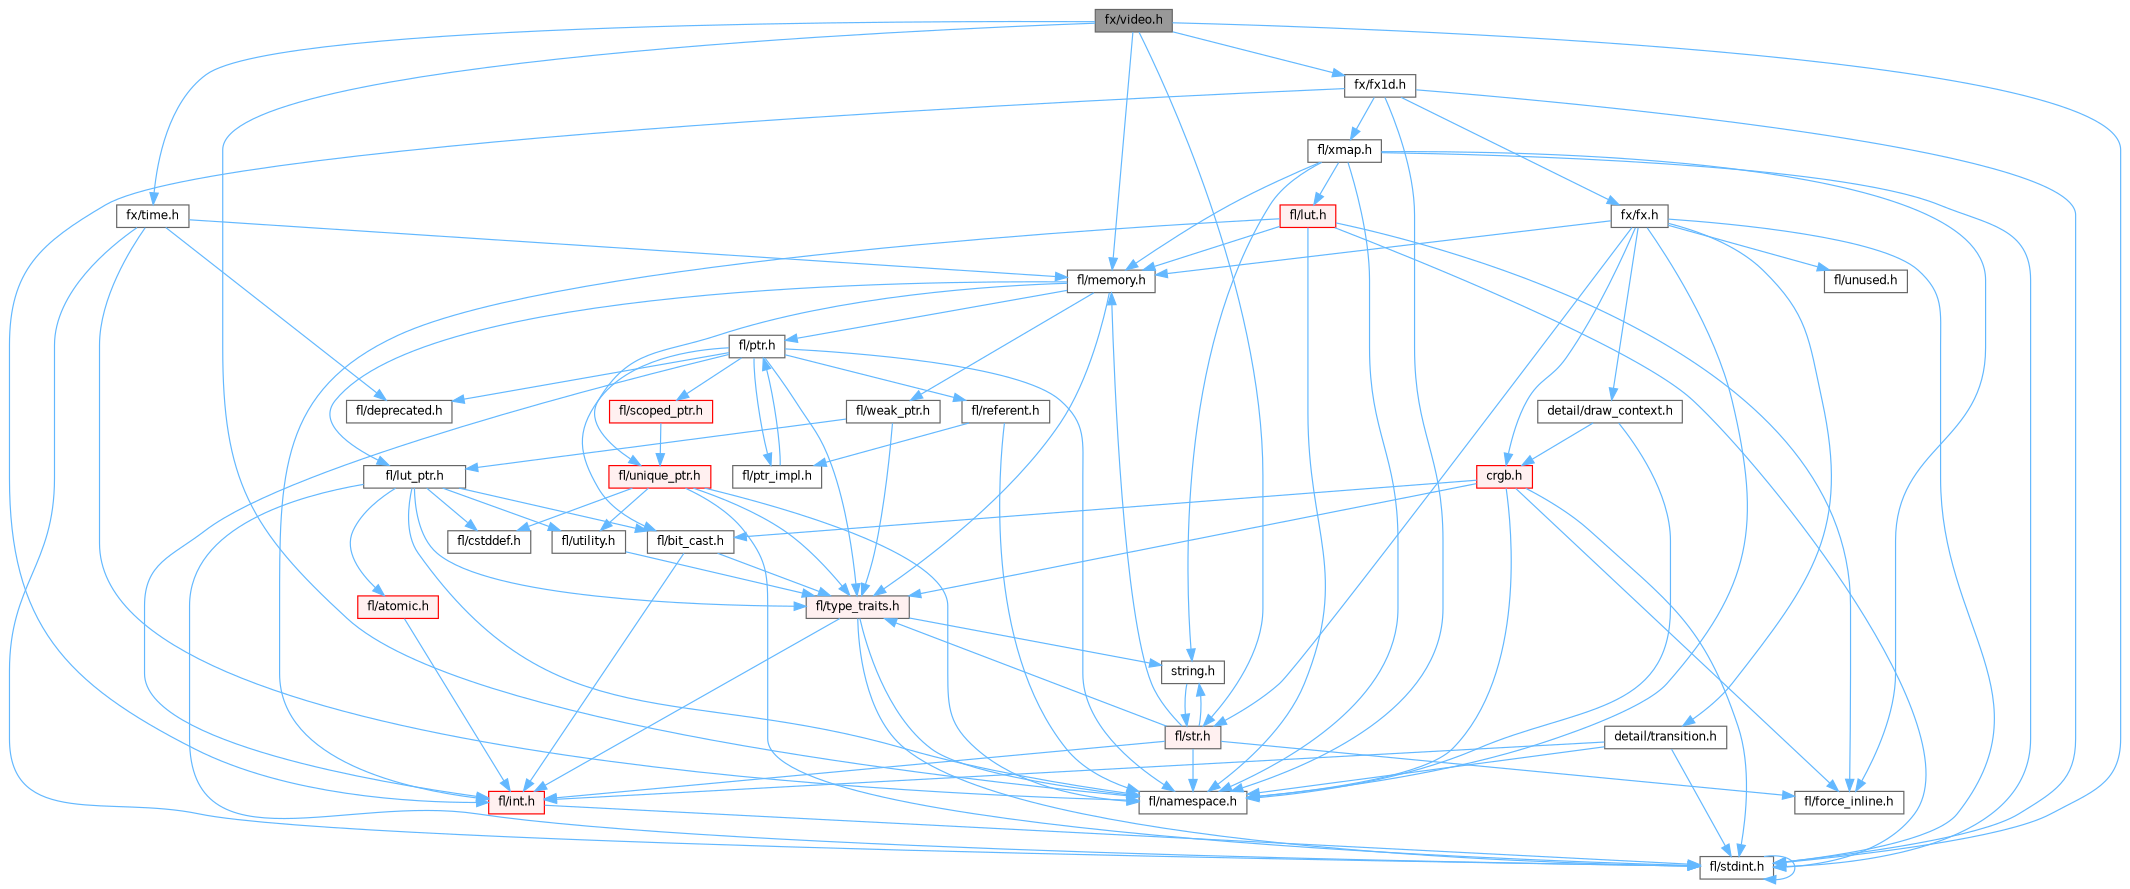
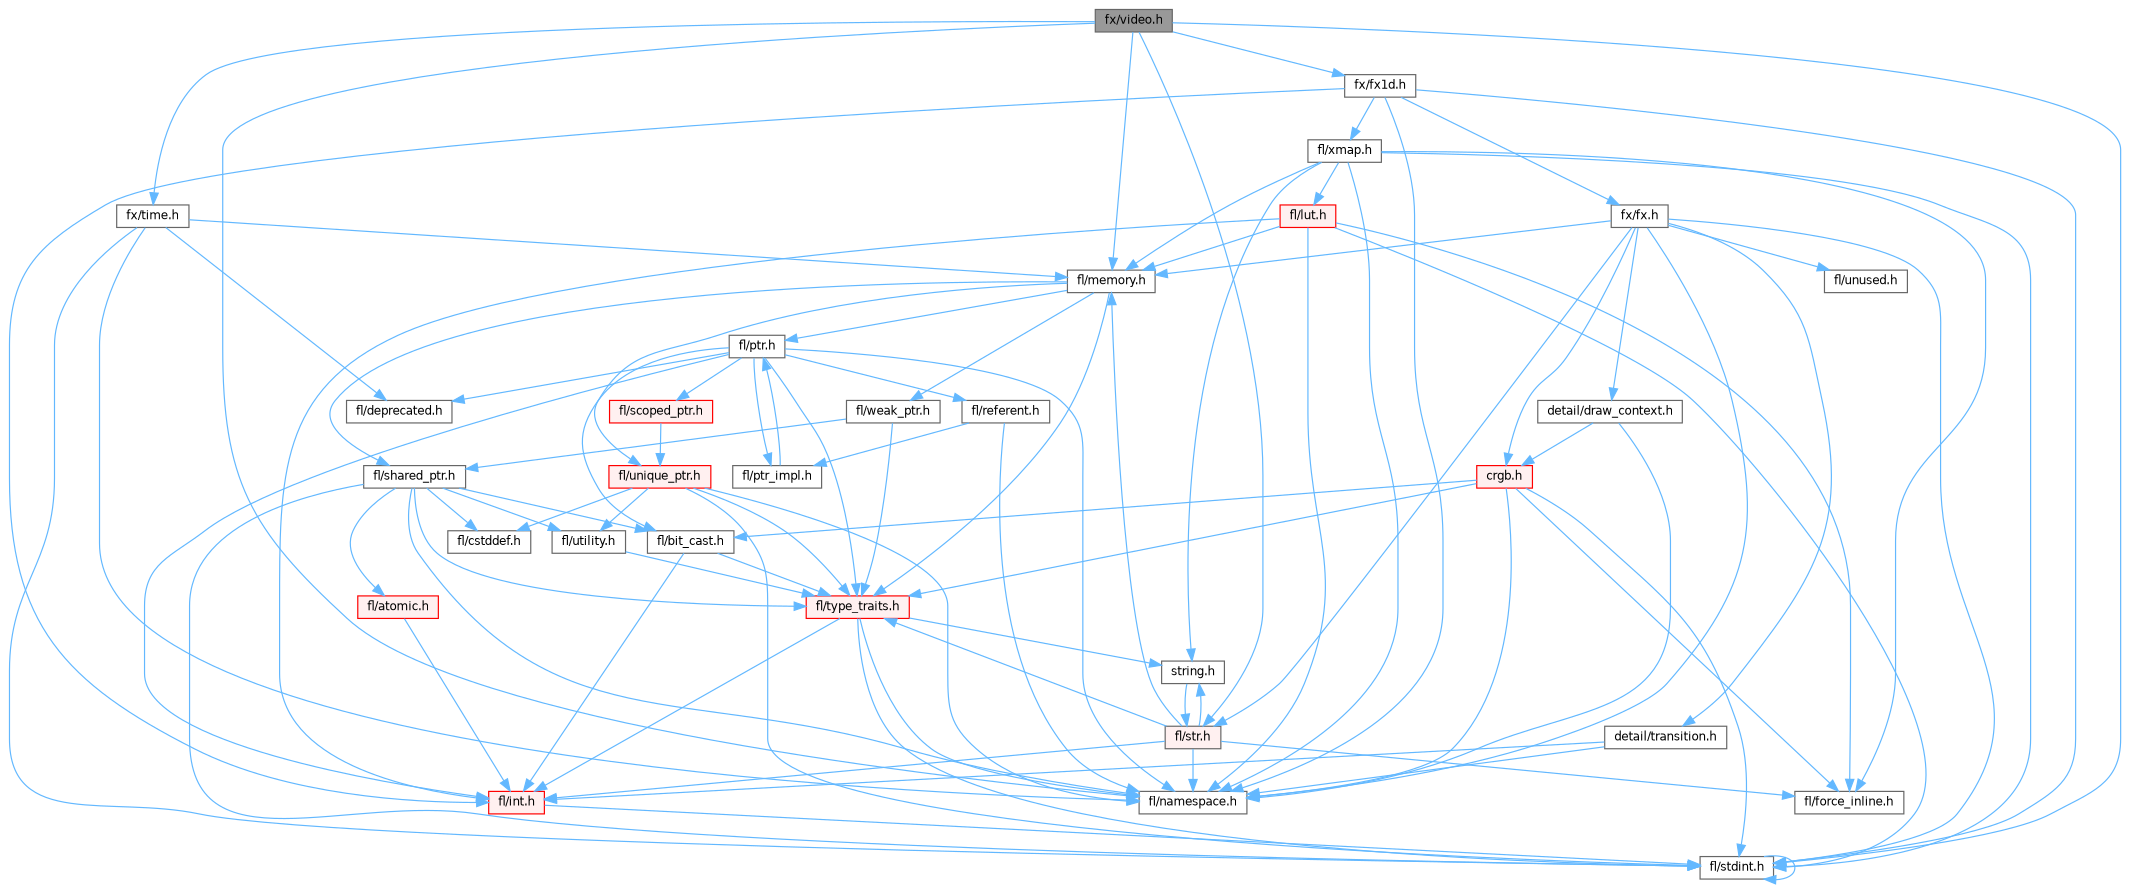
node "fl/lut_ptr.h": label "fl/lut_ptr.h" -> "fl/shared_ptr.h"
node "fl/type_traits.h": color grey40 -> red
edge "detail/transition.h" -> "fl/stdint.h": removed
